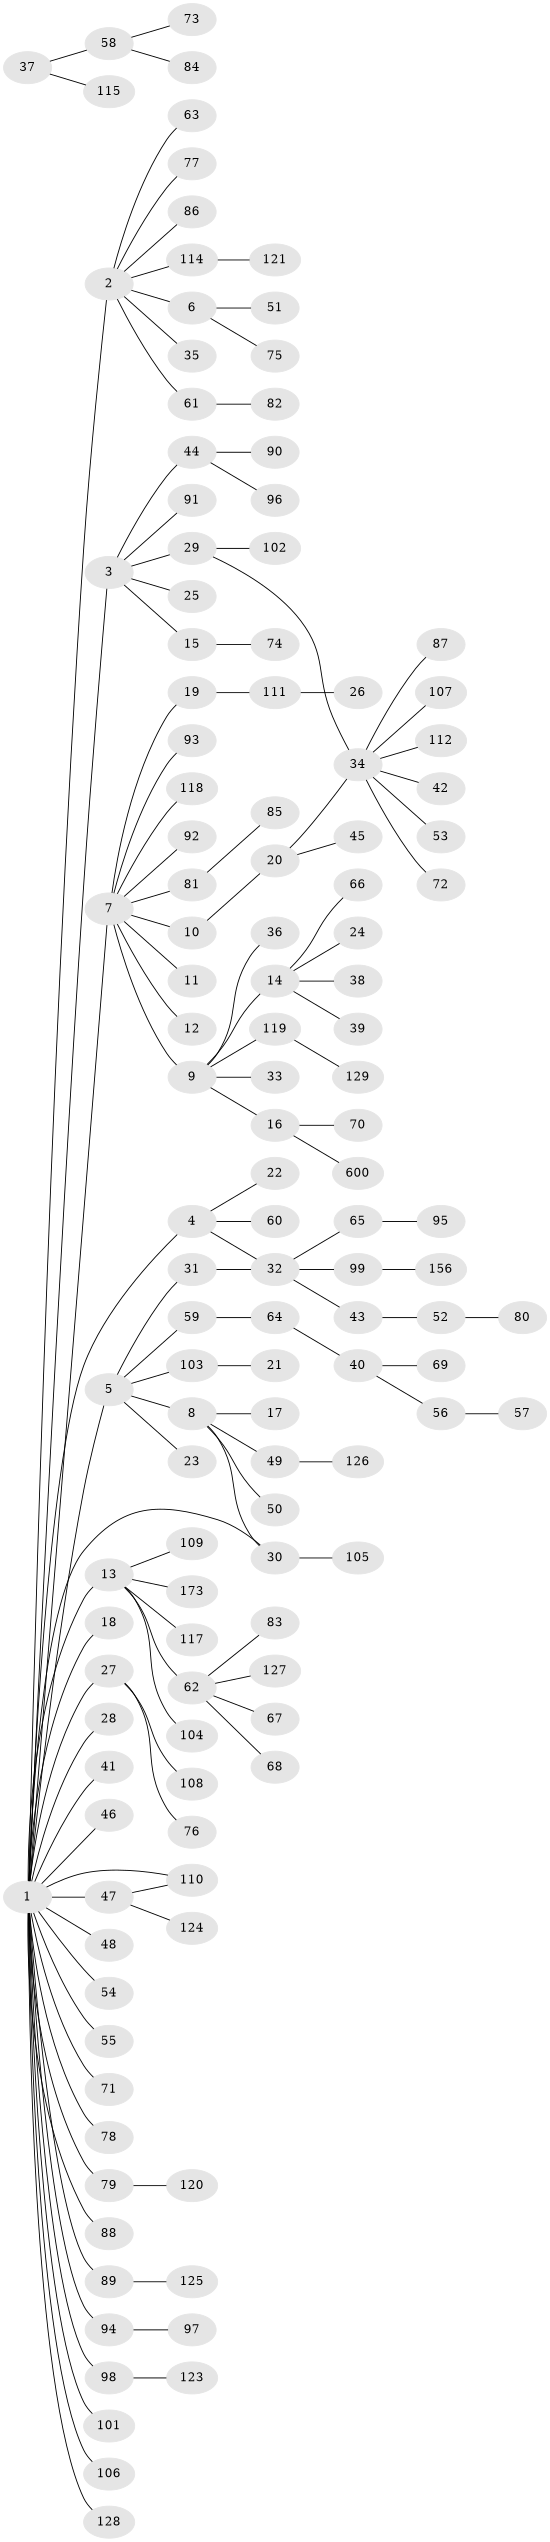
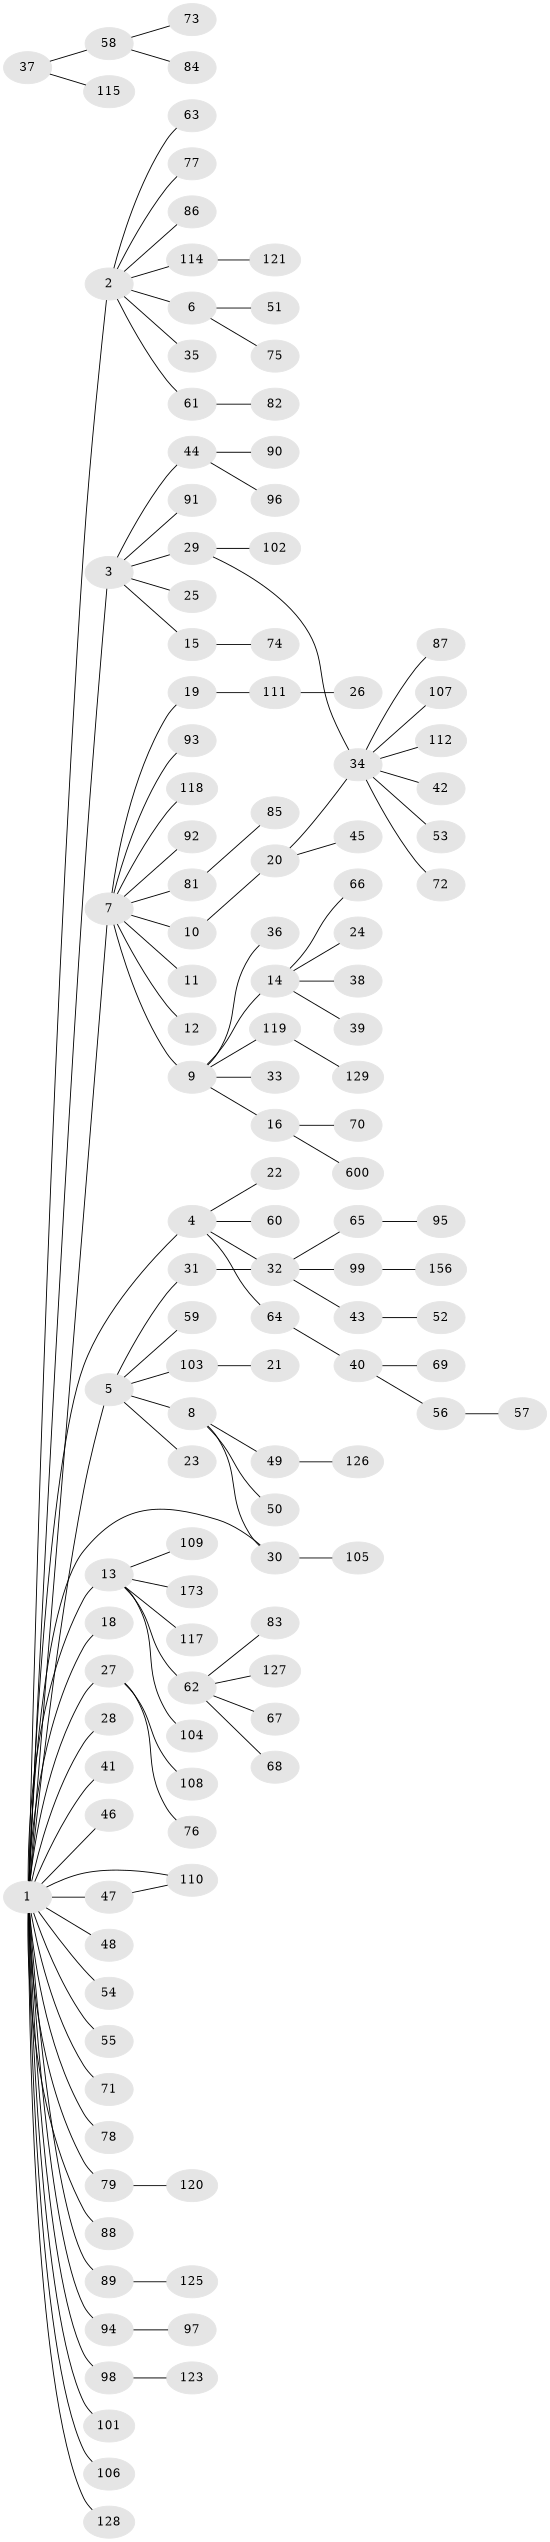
edge "59" -- "64": now "4" -- "64"
node "80": removed
node "17": removed
node "124": removed
